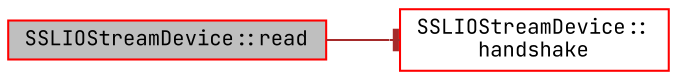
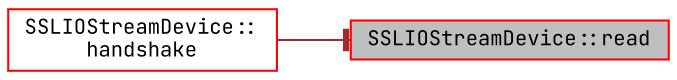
edge "SSLIOStreamDevice::read" -> "SSLIOStreamDevice:: handshake": reversed
